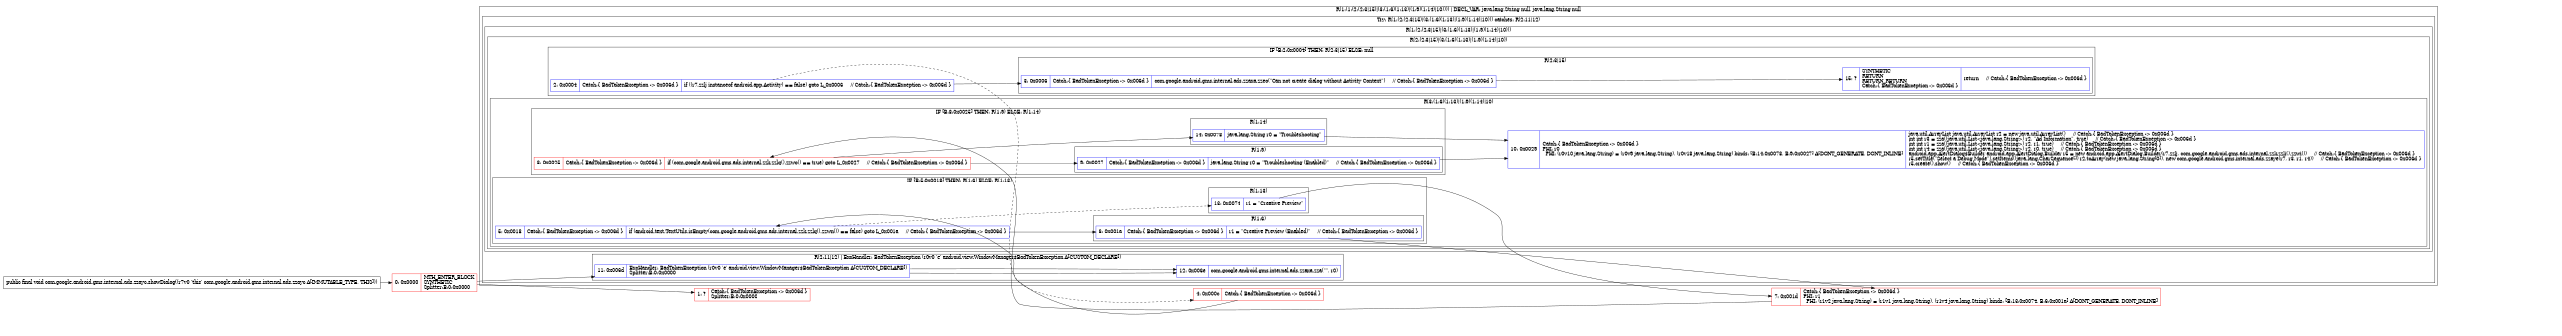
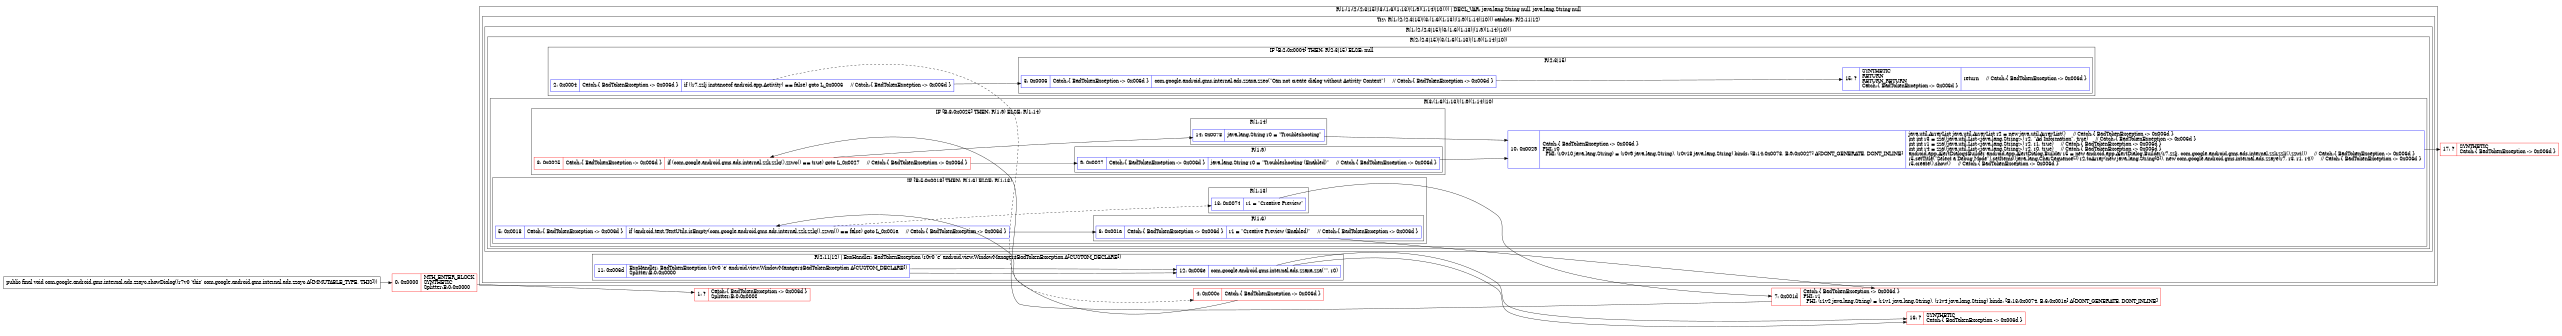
node "17: ?": added
edge "0: 0x0000" -> "11: 0x006d": removed
node "16: ?": added
